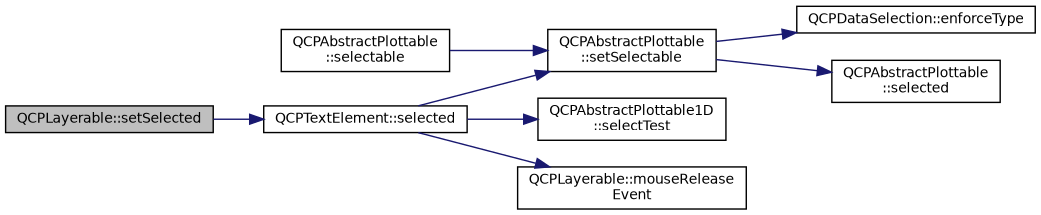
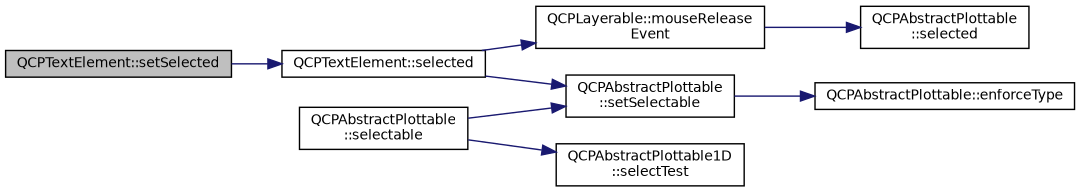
node "QCPDataSelection::enforceType": label "QCPDataSelection::enforceType" -> "QCPAbstractPlottable::enforceType"
edge "QCPAbstractPlottable ::setSelectable" -> "QCPAbstractPlottable ::selected": now "QCPLayerable::mouseRelease Event" -> "QCPAbstractPlottable ::selected"
node "QCPLayerable::setSelected": label "QCPLayerable::setSelected" -> "QCPTextElement::setSelected"
edge "QCPTextElement::selected" -> "QCPAbstractPlottable1D ::selectTest": now "QCPAbstractPlottable ::selectable" -> "QCPAbstractPlottable1D ::selectTest"
